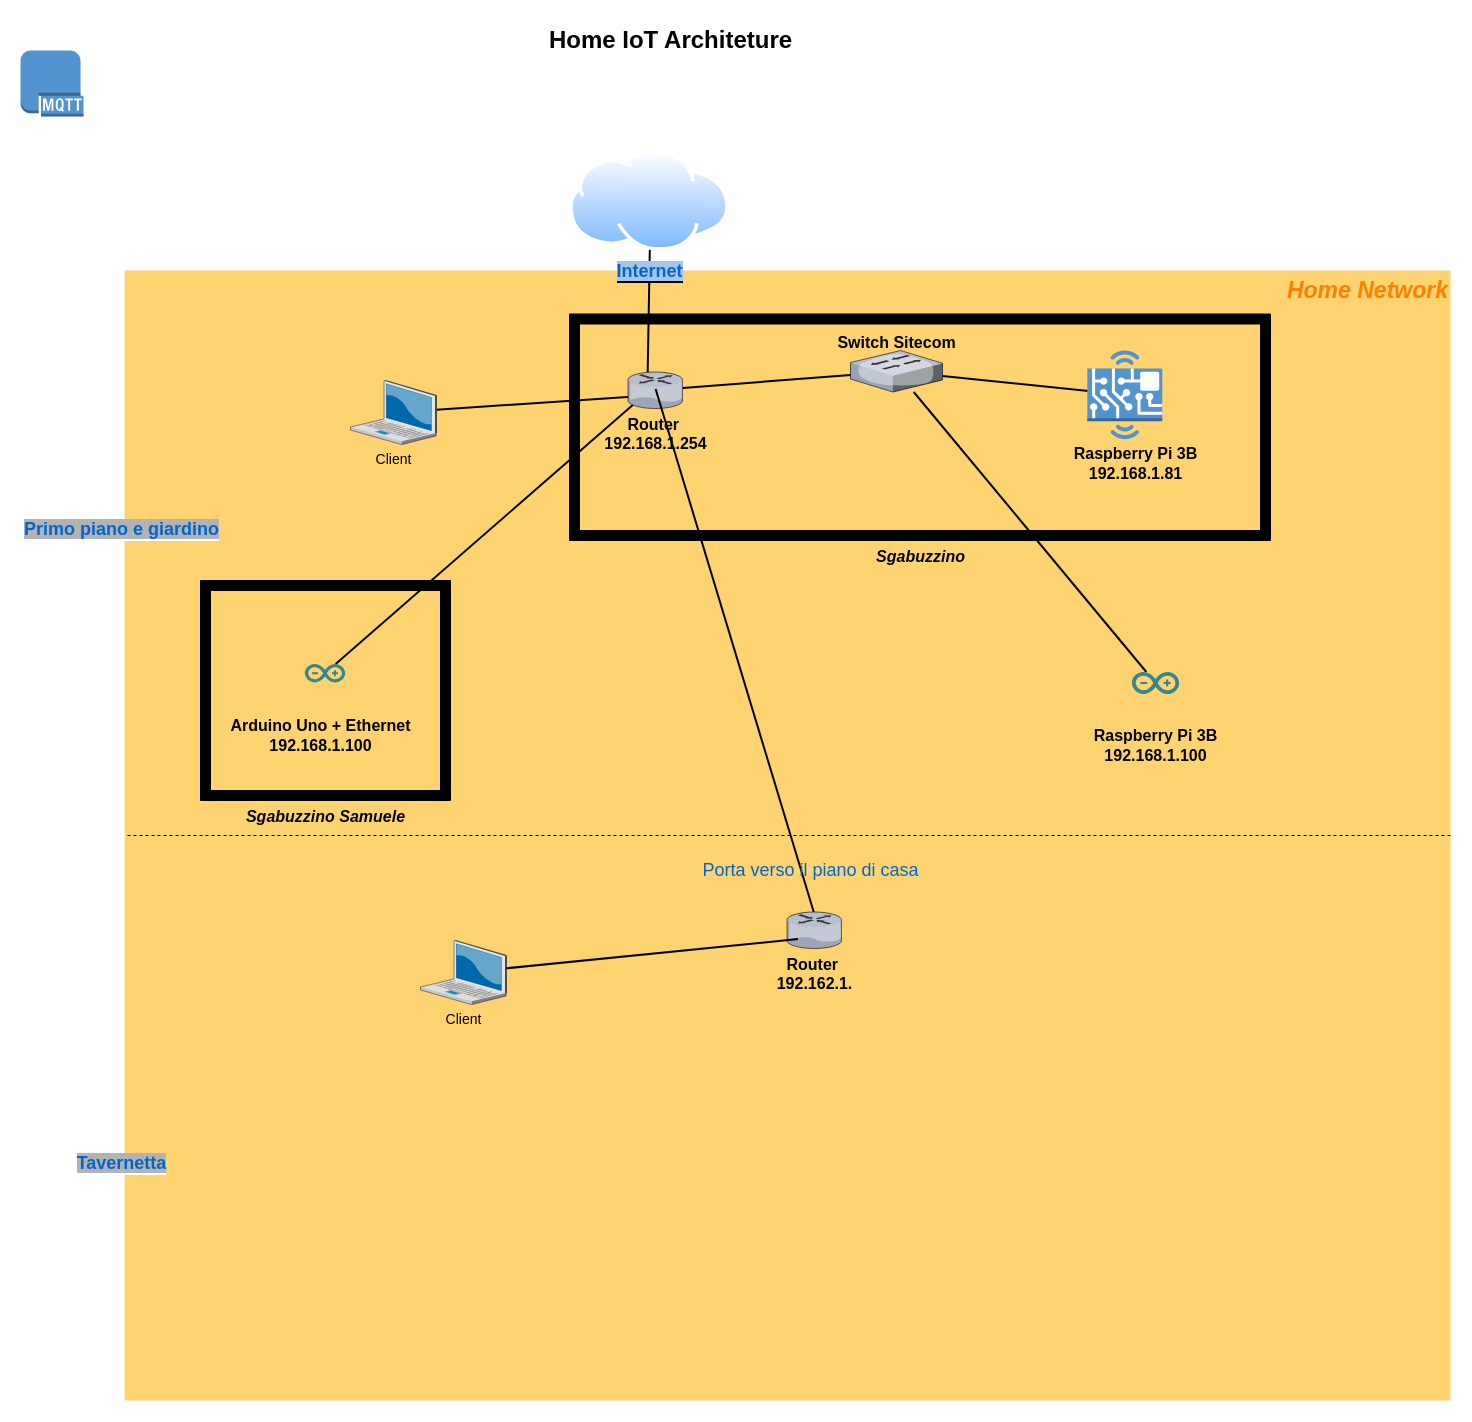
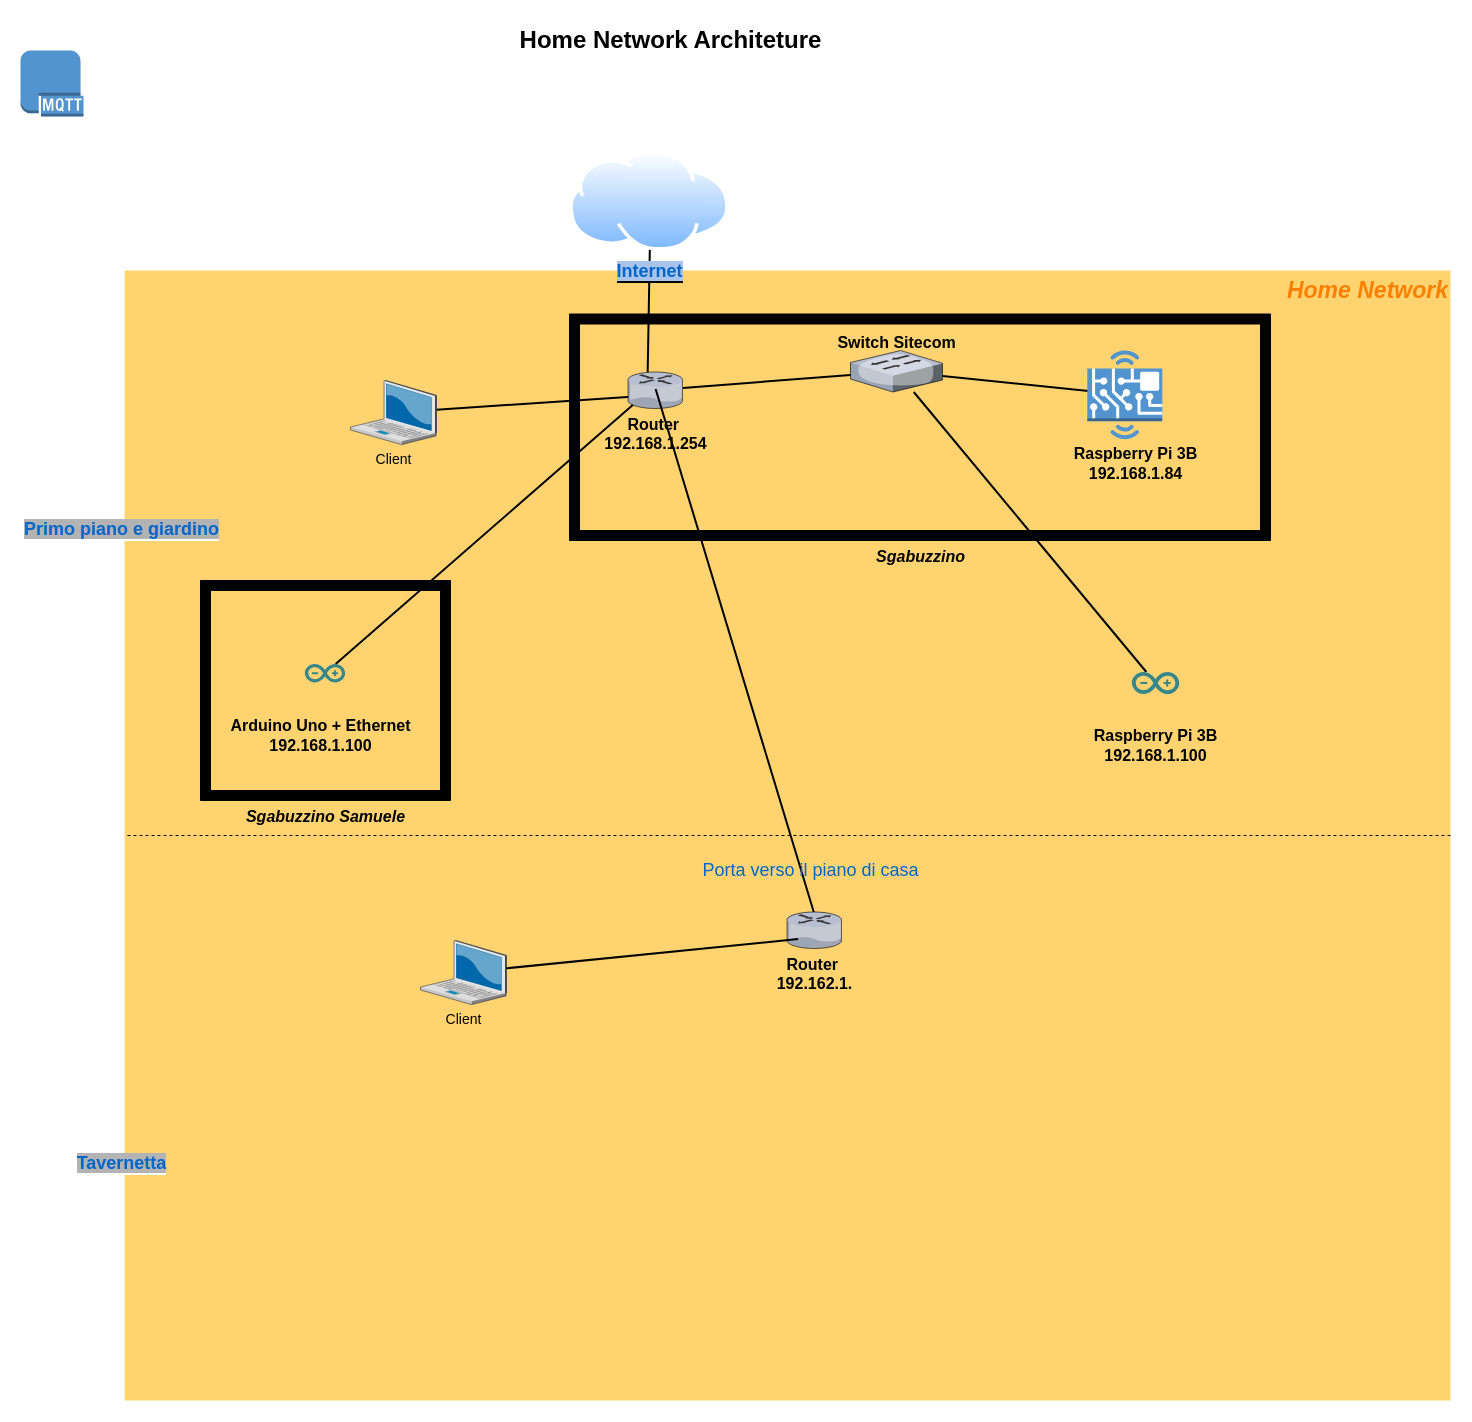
node "Home IoT Architeture": label "Home IoT Architeture" -> "Home Network Architeture"
node "Raspberry Pi 3B 192.168.1.81": label "Raspberry Pi 3B 192.168.1.81" -> "Raspberry Pi 3B 192.168.1.84"
